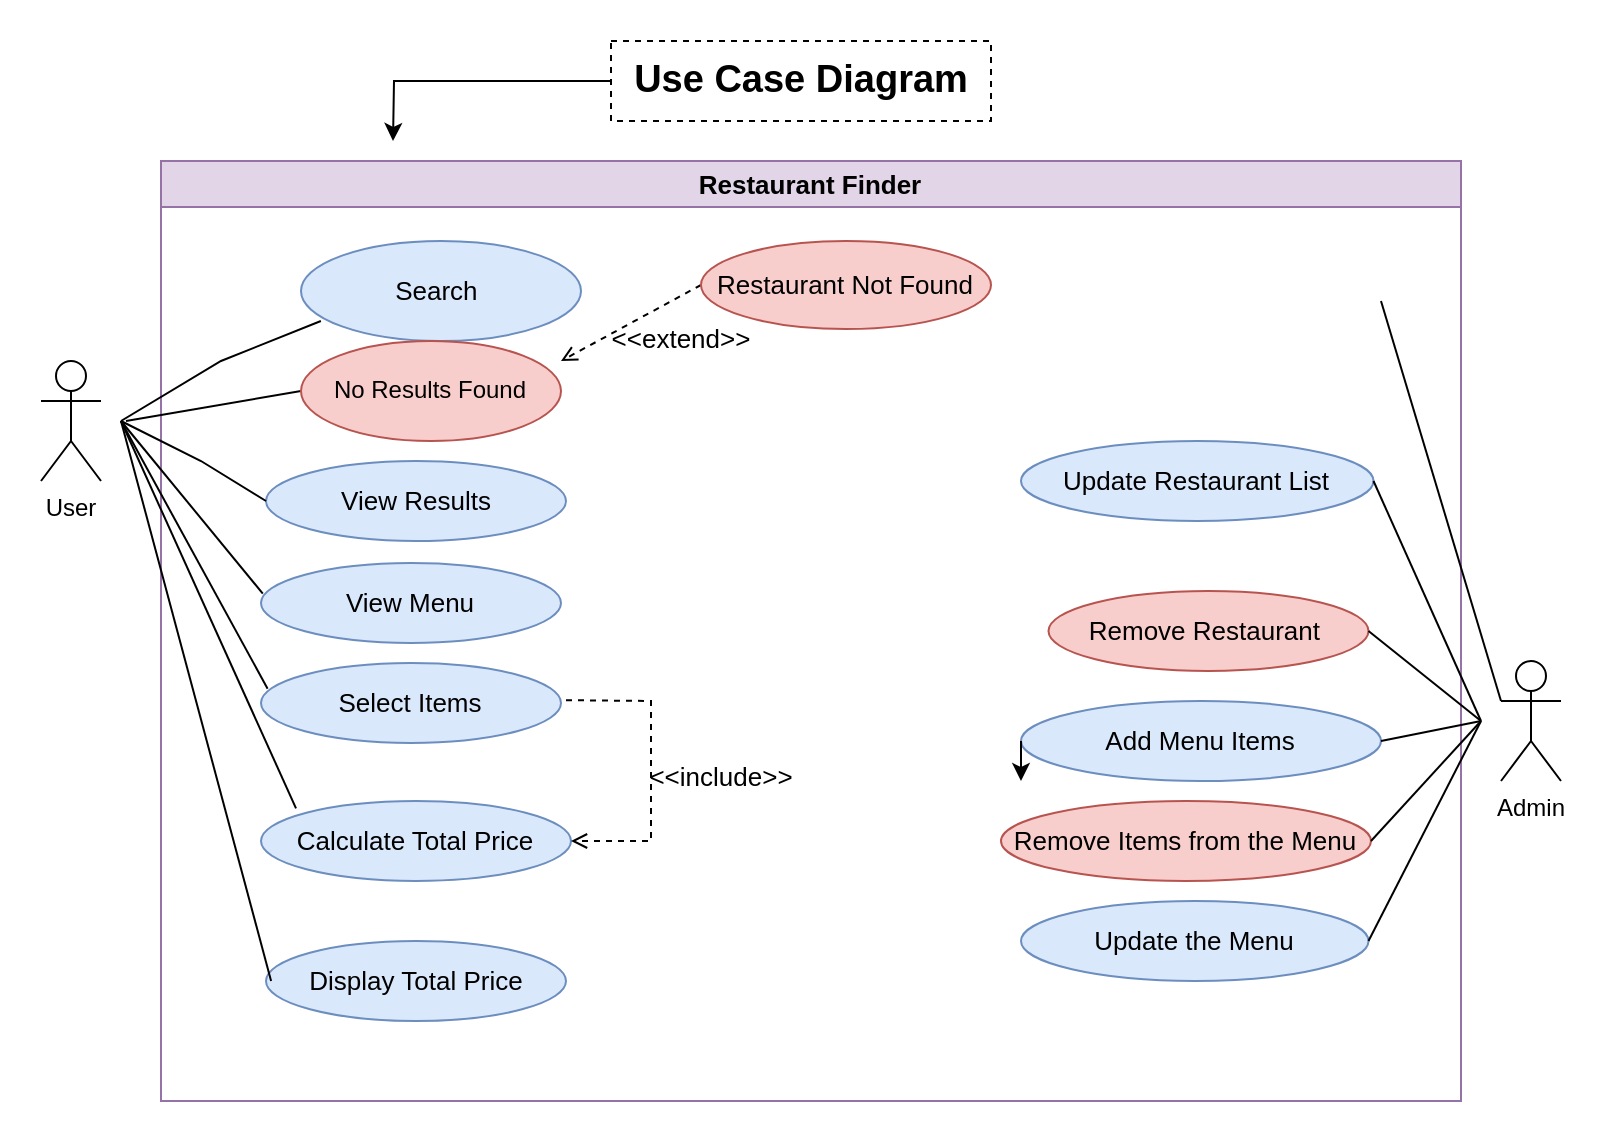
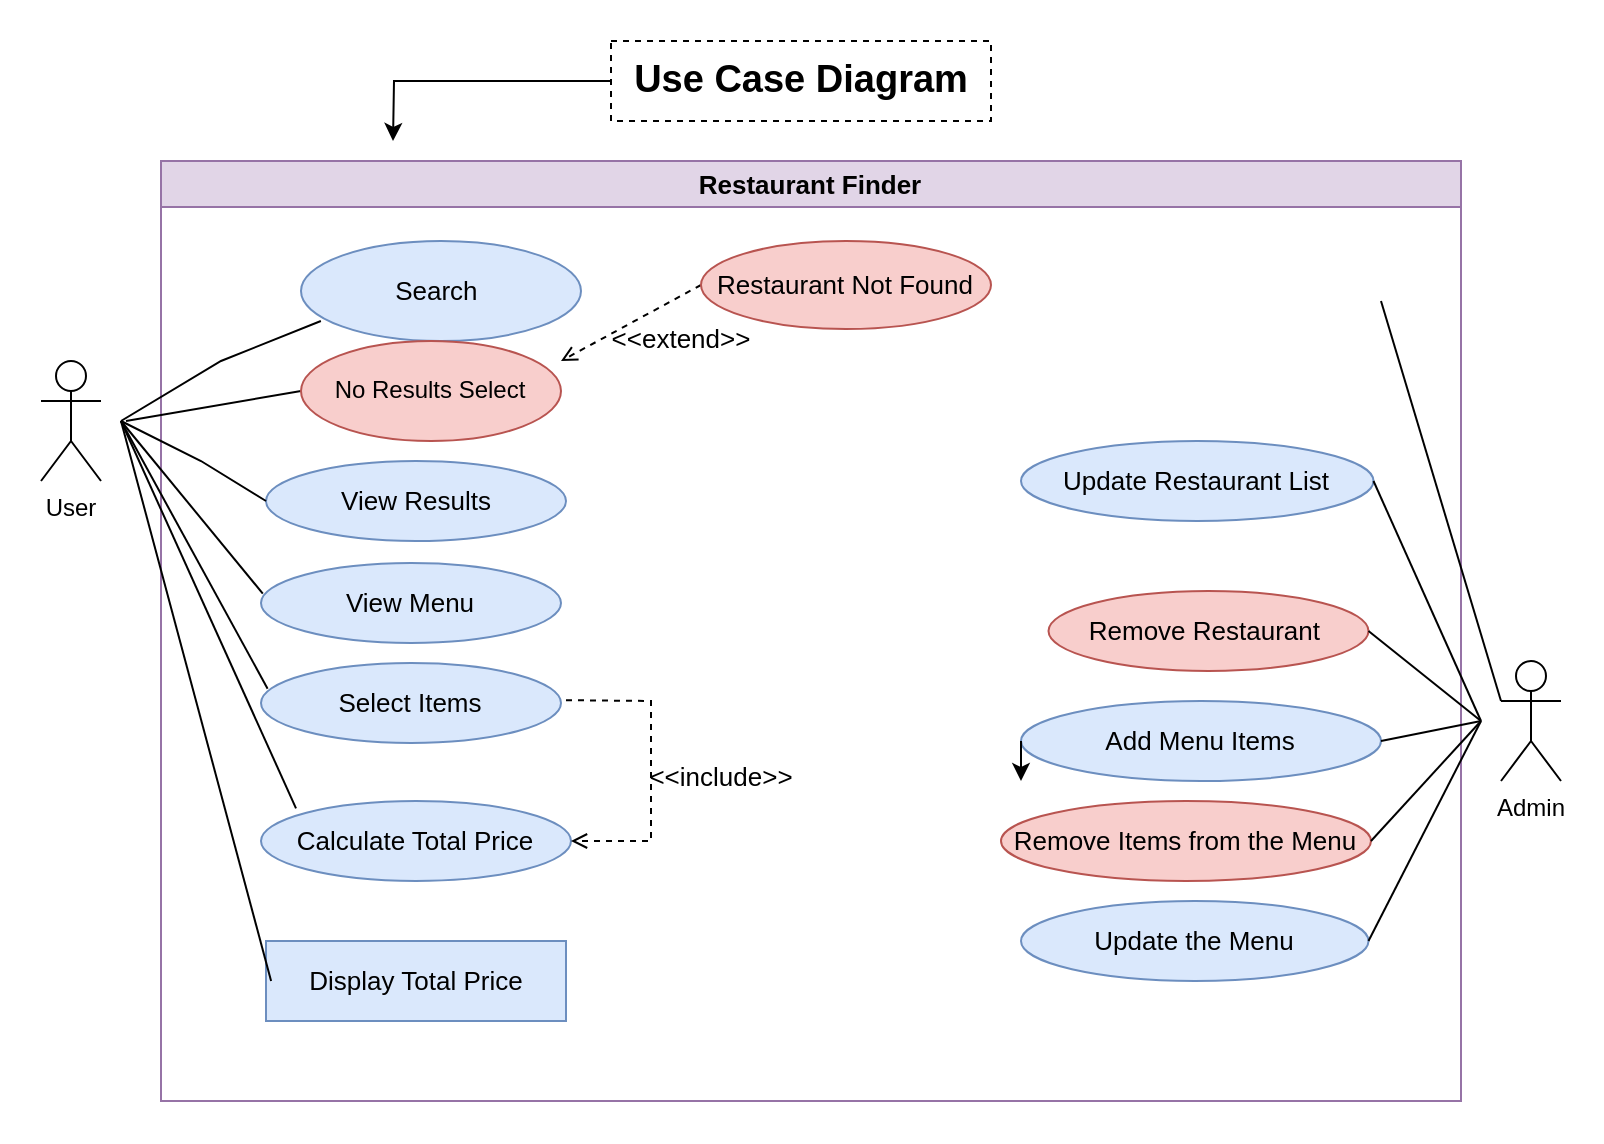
node "No Results Found": label "No Results Found" -> "No Results Select"
node "Display Total Price": shape ellipse -> rectangle
